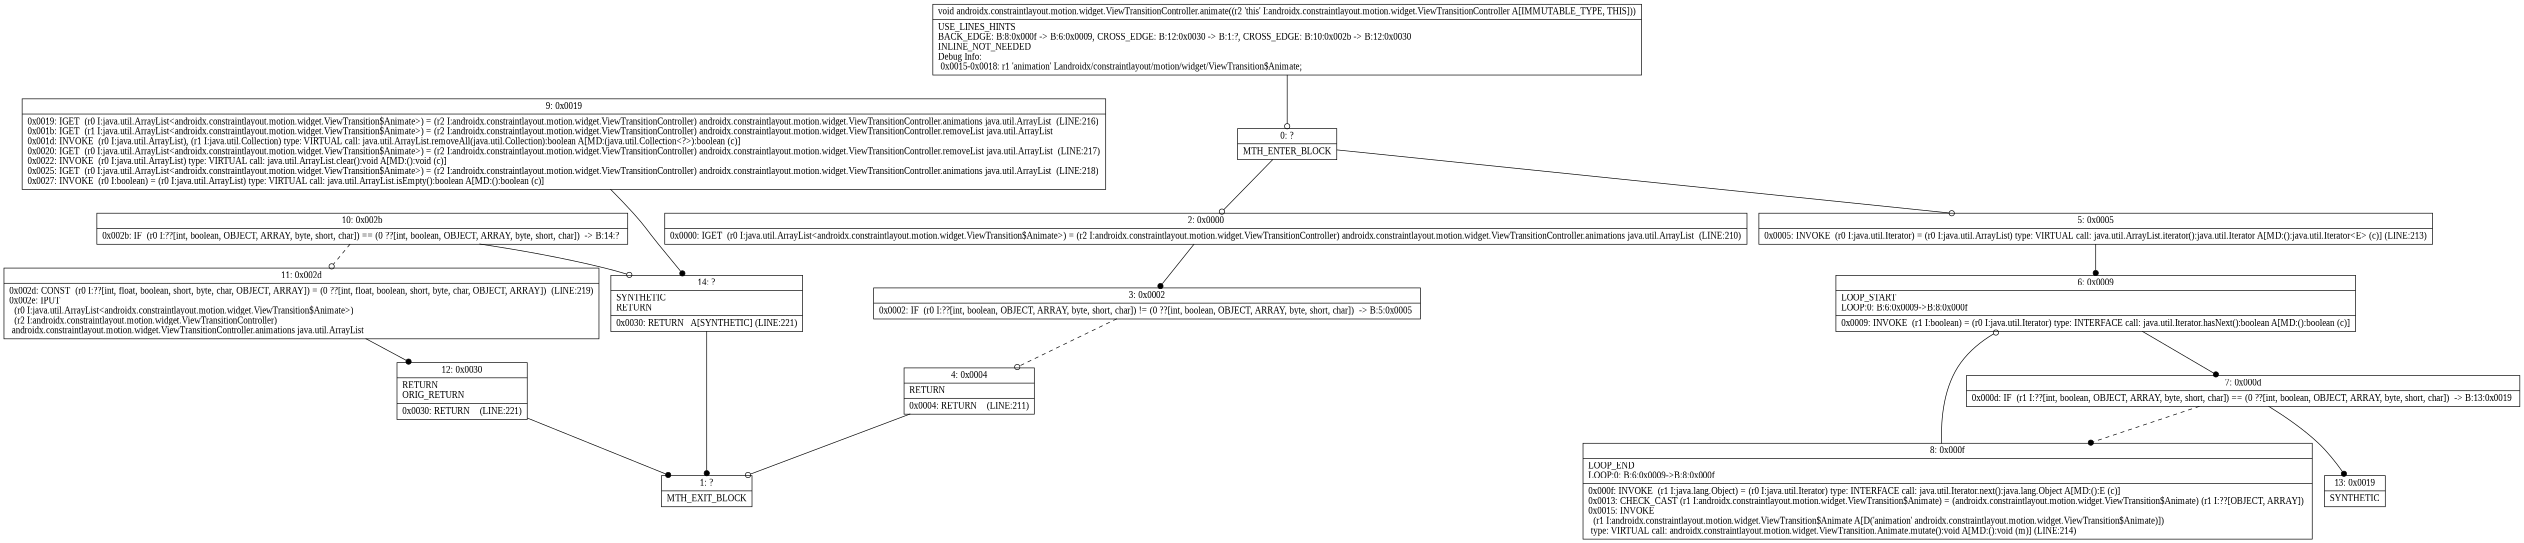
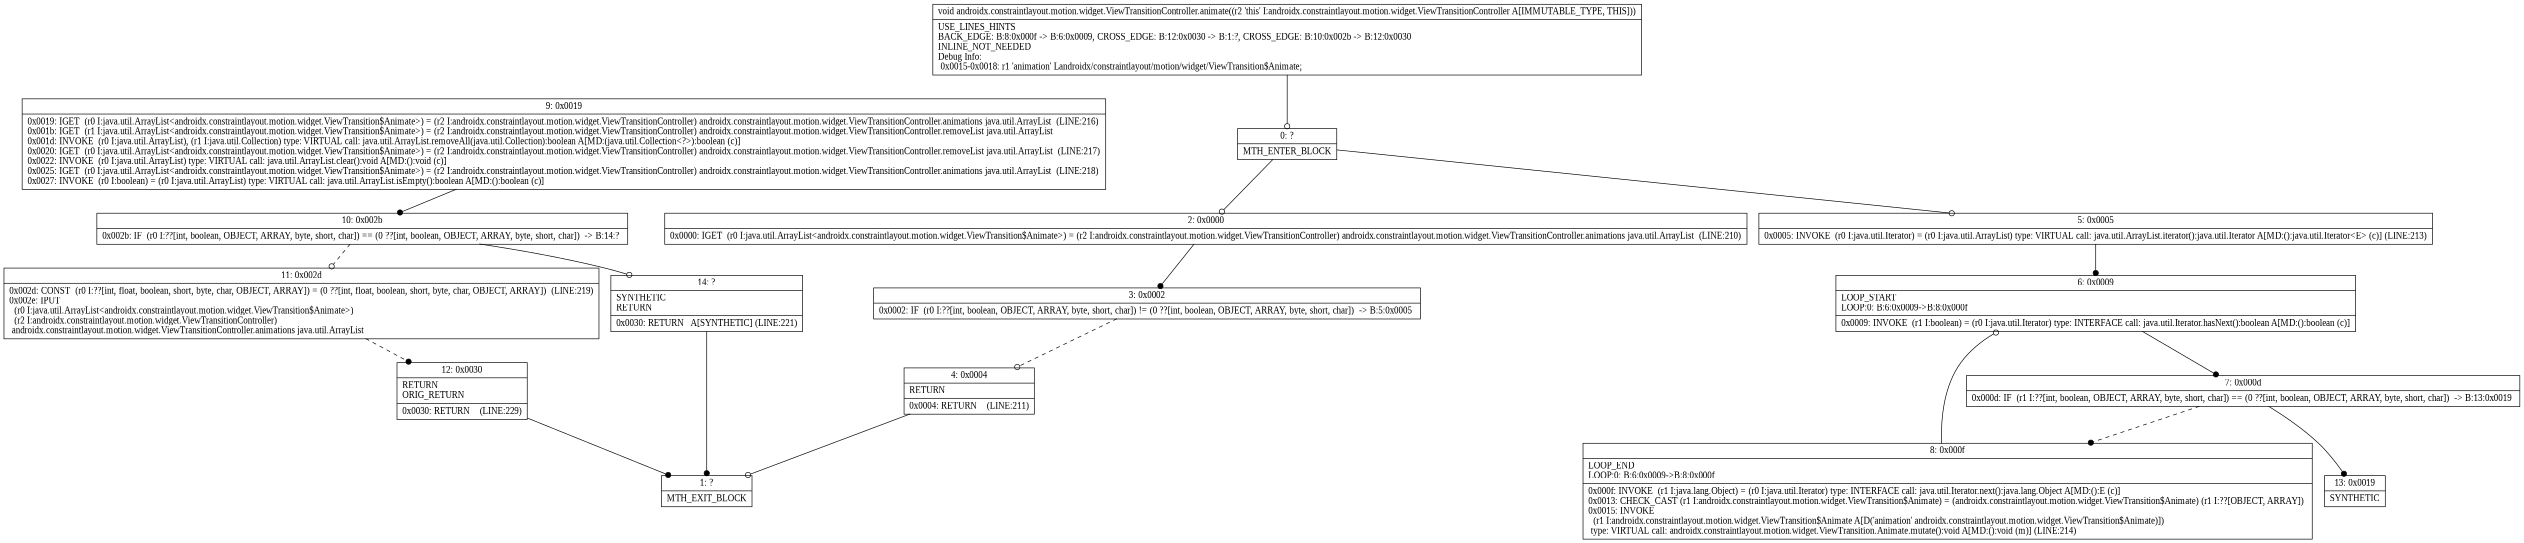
edge "9: 0x0019" -> "14: ?": now "9: 0x0019" -> "10: 0x002b"
edge "11: 0x002d" -> "12: 0x0030": style solid -> dashed
node "12: 0x0030": text "0x0030: RETURN    (LINE:221)" -> "0x0030: RETURN    (LINE:229)"
